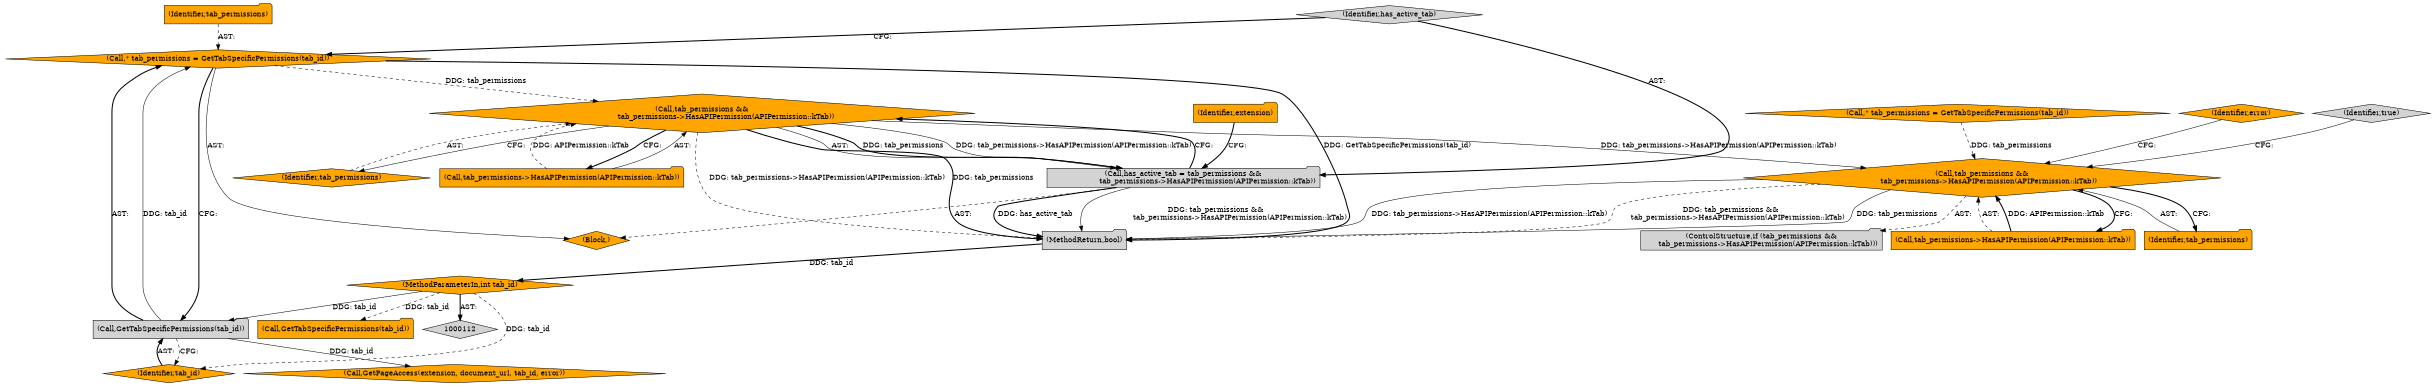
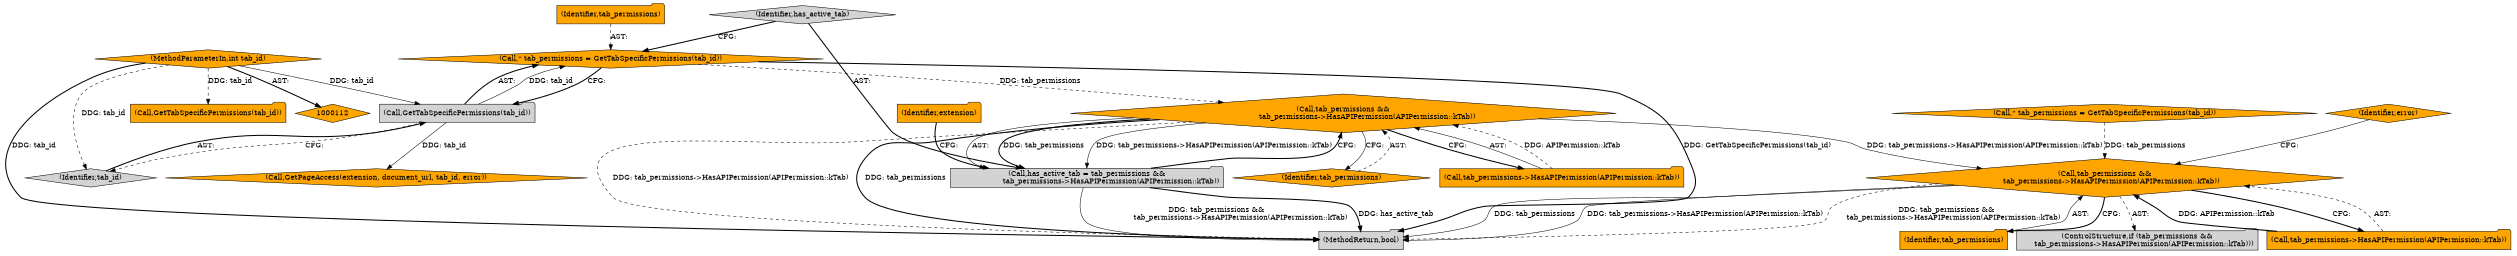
node "(Identifier,true)": removed
node "(Block,)": removed
edge "(MethodReturn,bool)" -> "(MethodParameterIn,int tab_id)": reversed
node "1000112": fillcolor lightgrey -> orange
node "(Identifier,tab_id)": fillcolor orange -> lightgrey
